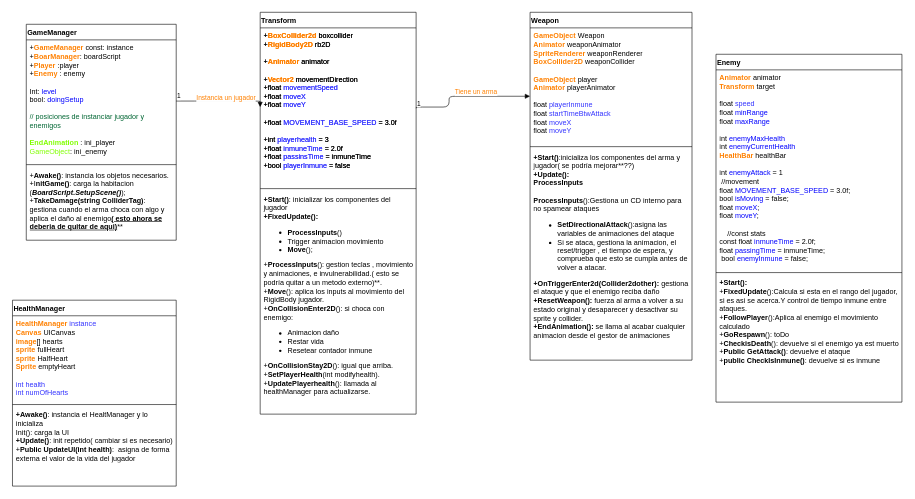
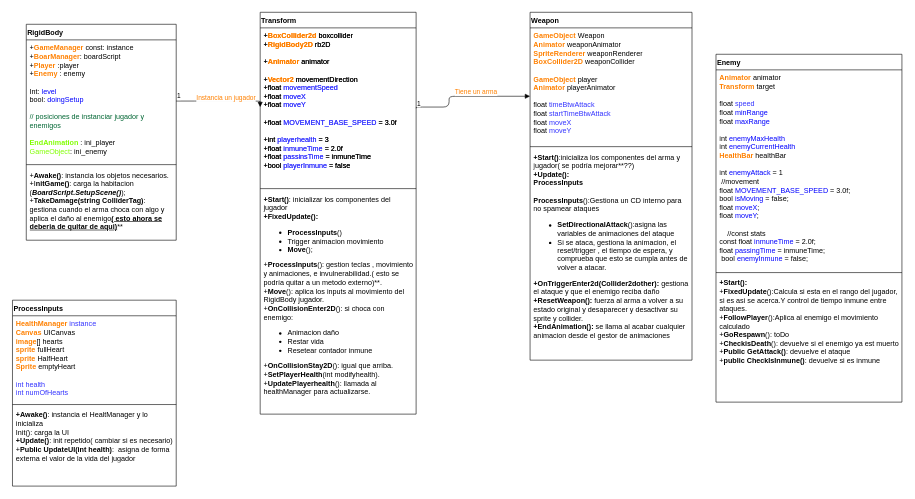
node "GameManager": label "GameManager" -> "RigidBody"
node "GameObject Weapon Animator weaponAnimator SpriteRenderer weaponRenderer BoxCollider2D weaponCollider GameObject player Animator playerAnimator float playerInmune float startTimeBtwAttack float moveX float moveY": label "GameObject Weapon Animator weaponAnimator SpriteRenderer weaponRenderer BoxCollider2D weaponCollider GameObject player Animator playerAnimator float playerInmune float startTimeBtwAttack float moveX float moveY" -> "GameObject Weapon Animator weaponAnimator SpriteRenderer weaponRenderer BoxCollider2D weaponCollider GameObject player Animator playerAnimator float timeBtwAttack float startTimeBtwAttack float moveX float moveY"
node "HealthManager": label "HealthManager" -> "ProcessInputs"
